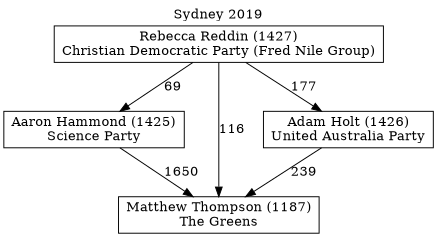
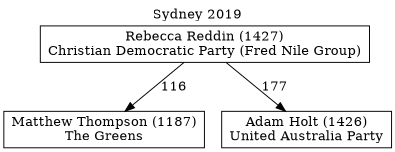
node "Aaron Hammond (1425) Science Party": removed
edge "Adam Holt (1426) United Australia Party" -> "Matthew Thompson (1187) The Greens": removed, label "239"
